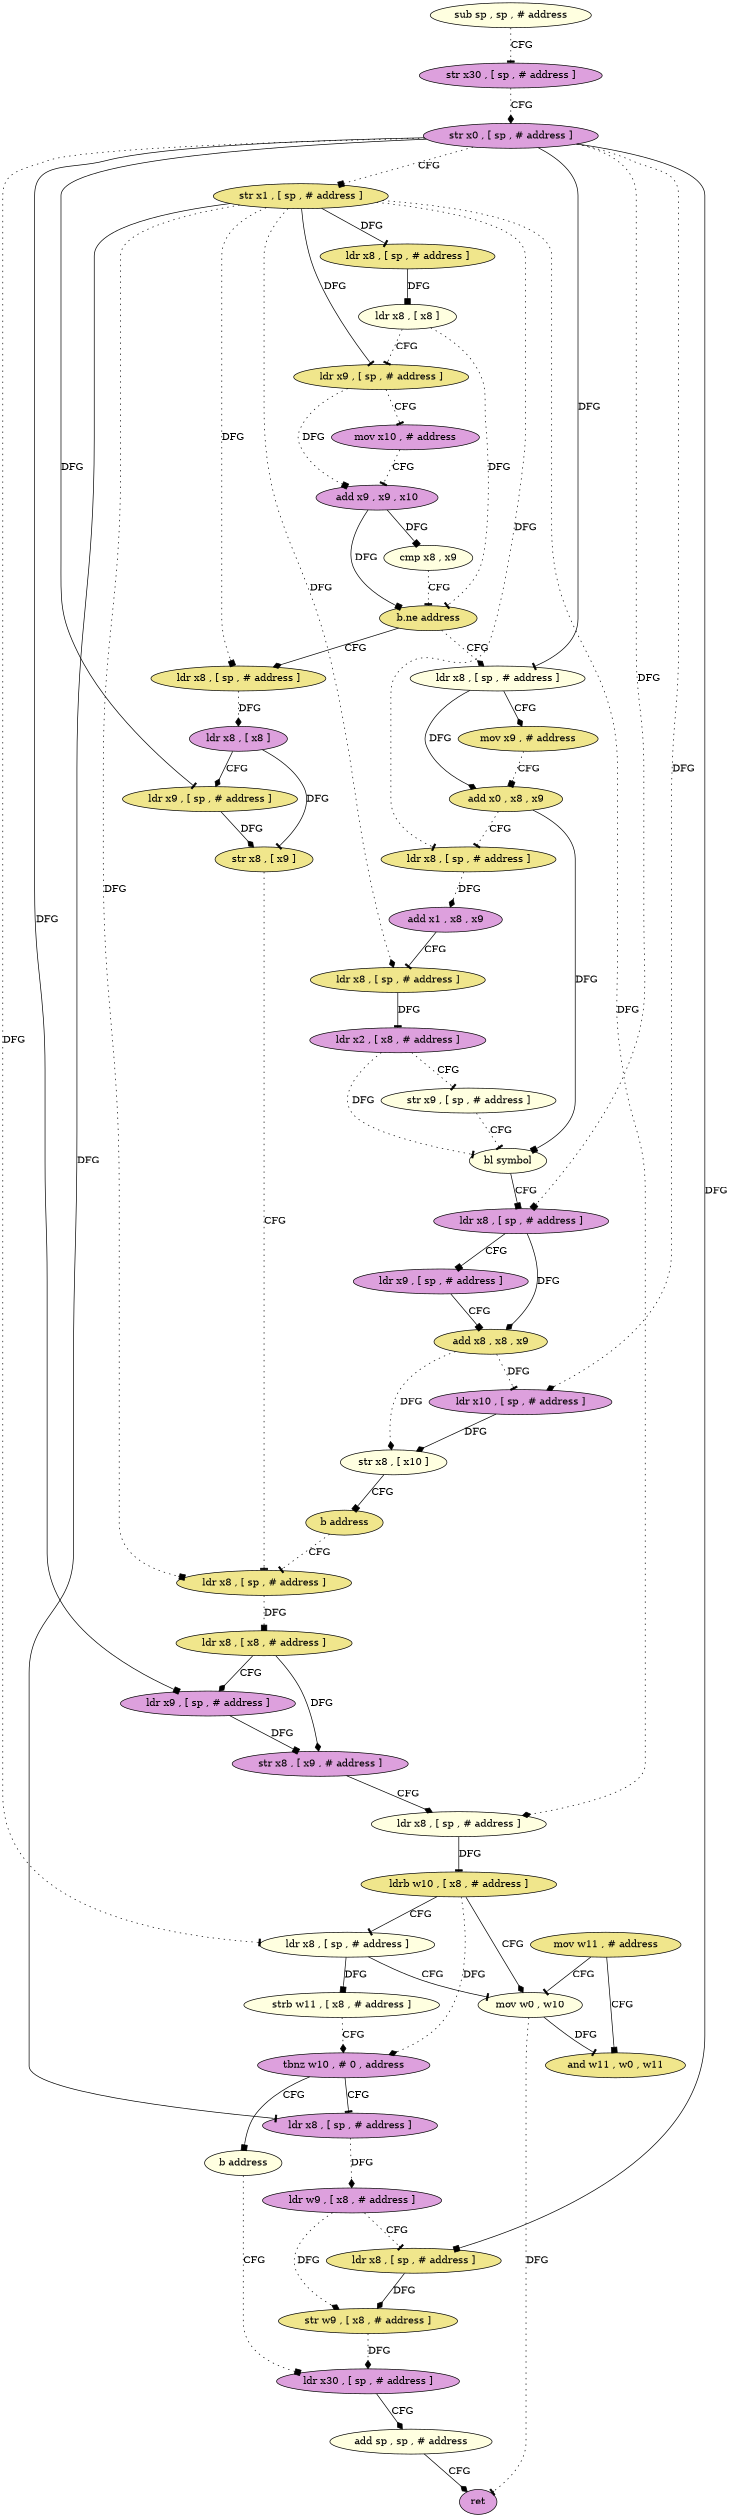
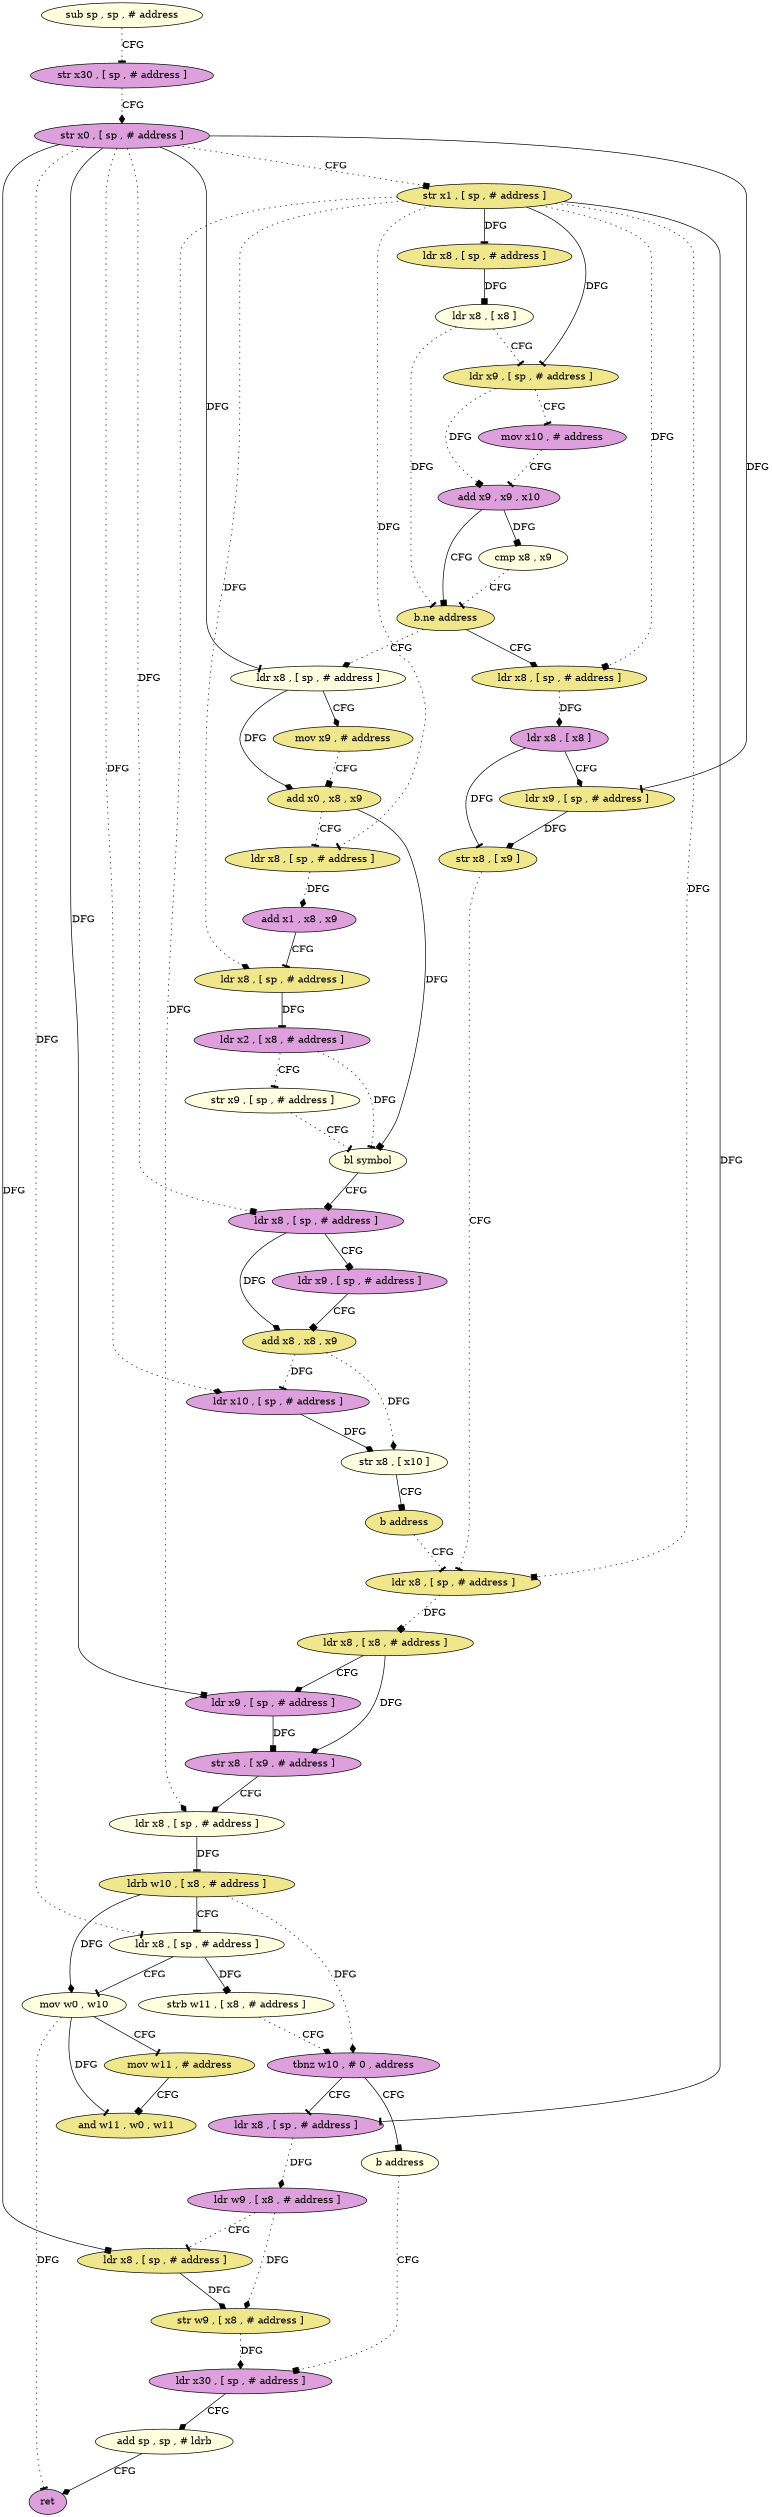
edge "add x9 , x9 , x10" -> "b.ne address": label "DFG" -> "CFG"
edge "ldrb w10 , [ x8 , # address ]" -> "mov w0 , w10": label "CFG" -> "DFG"
edge "mov w11 , # address" -> "mov w0 , w10": reversed
node "add sp , sp , # address": label "add sp , sp , # address" -> "add sp , sp , # ldrb"
